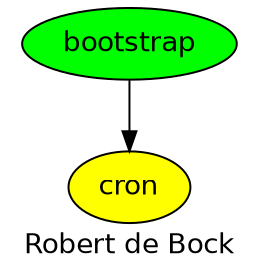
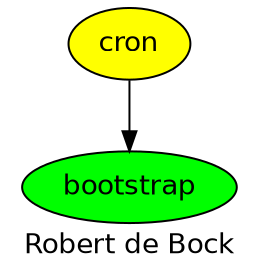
edge "bootstrap" -> "cron": reversed
